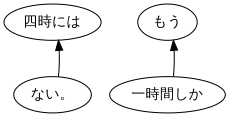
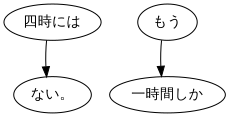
edge "一時間しか" -> "もう": reversed
edge "ない。" -> "四時には": reversed
